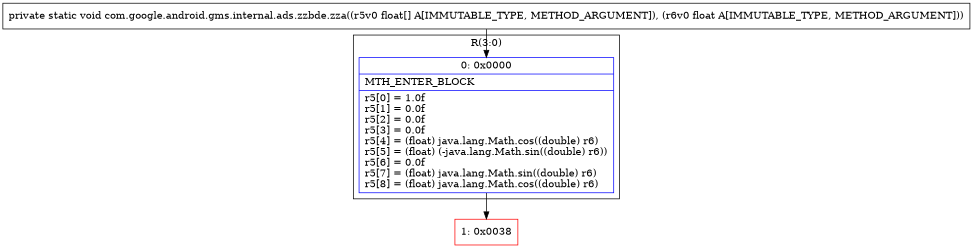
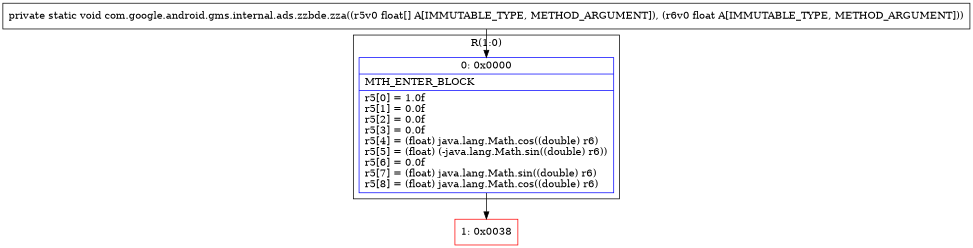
cluster "R(3:0)": label "R(3:0)" -> "R(1:0)"
